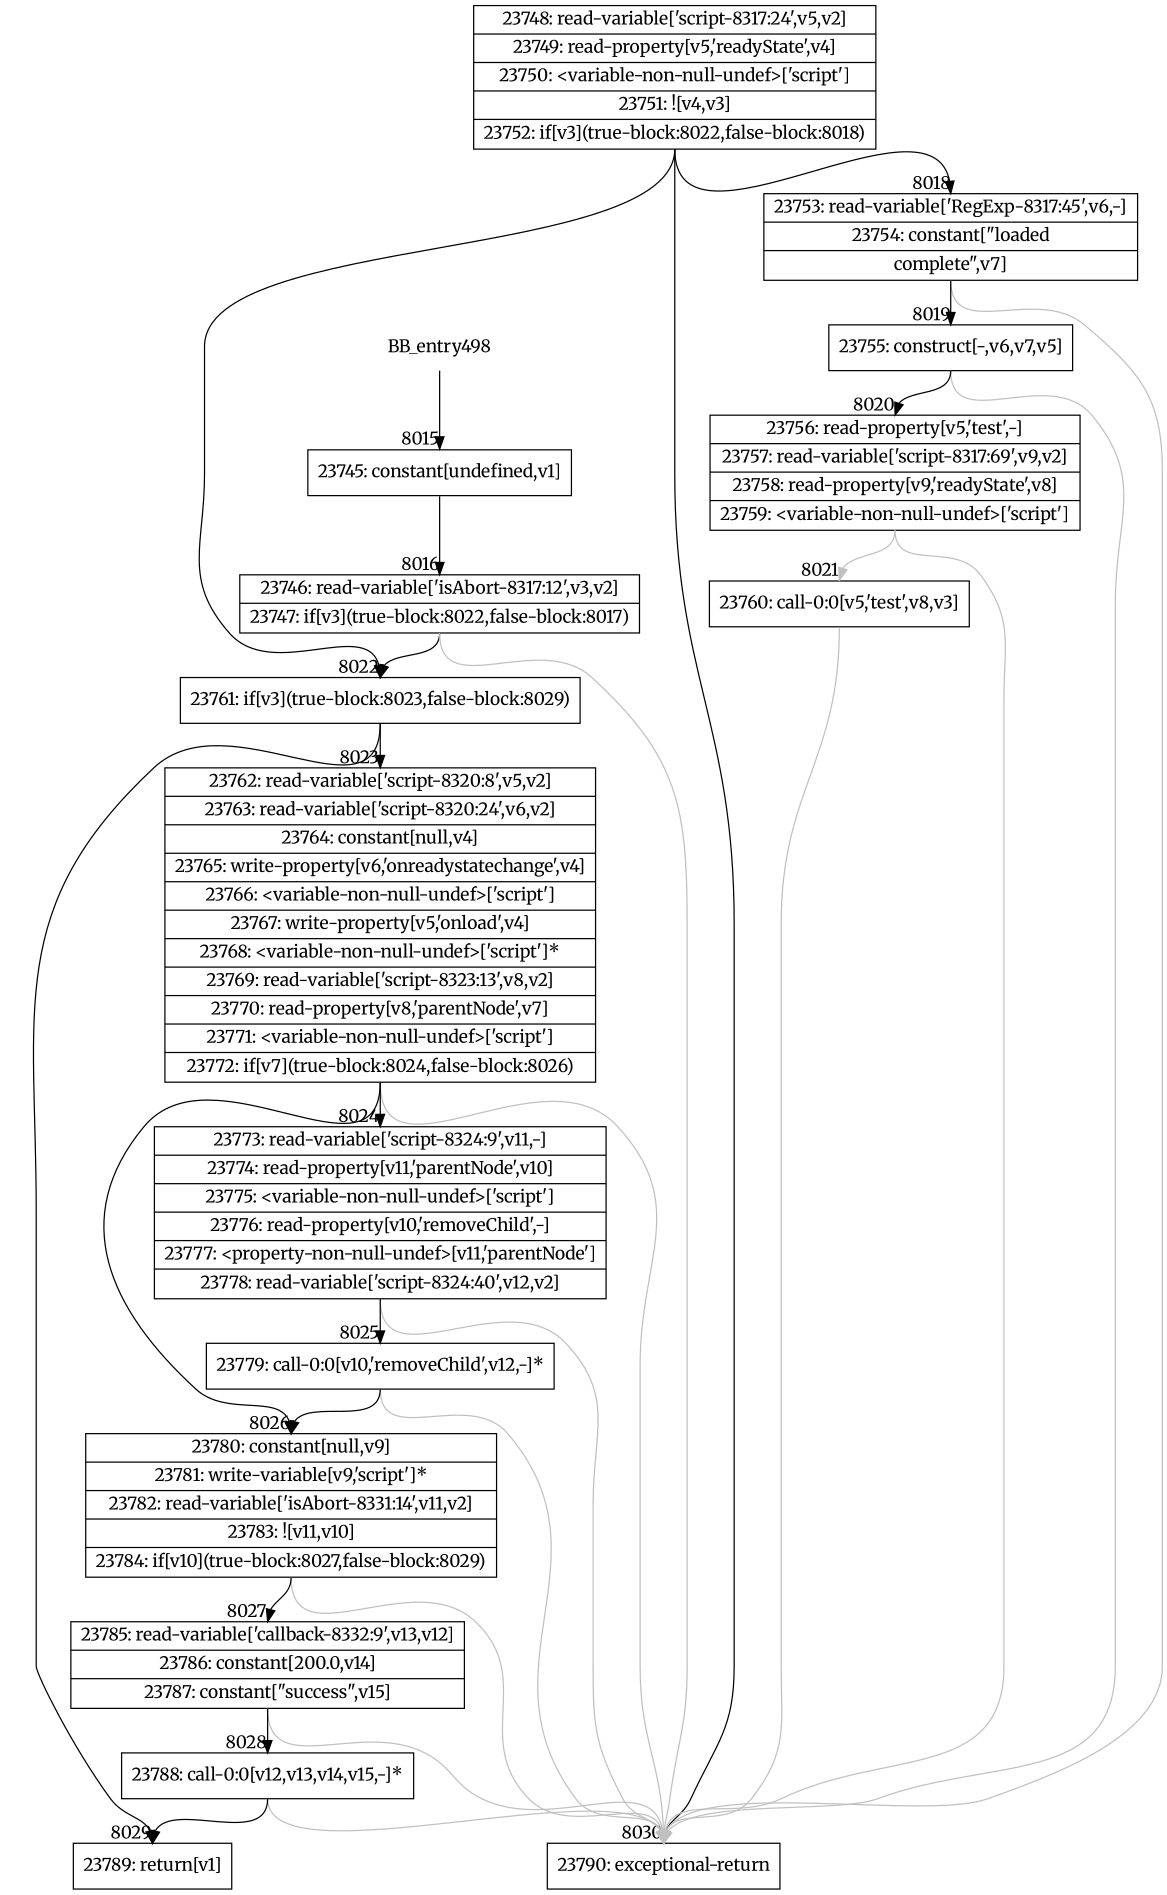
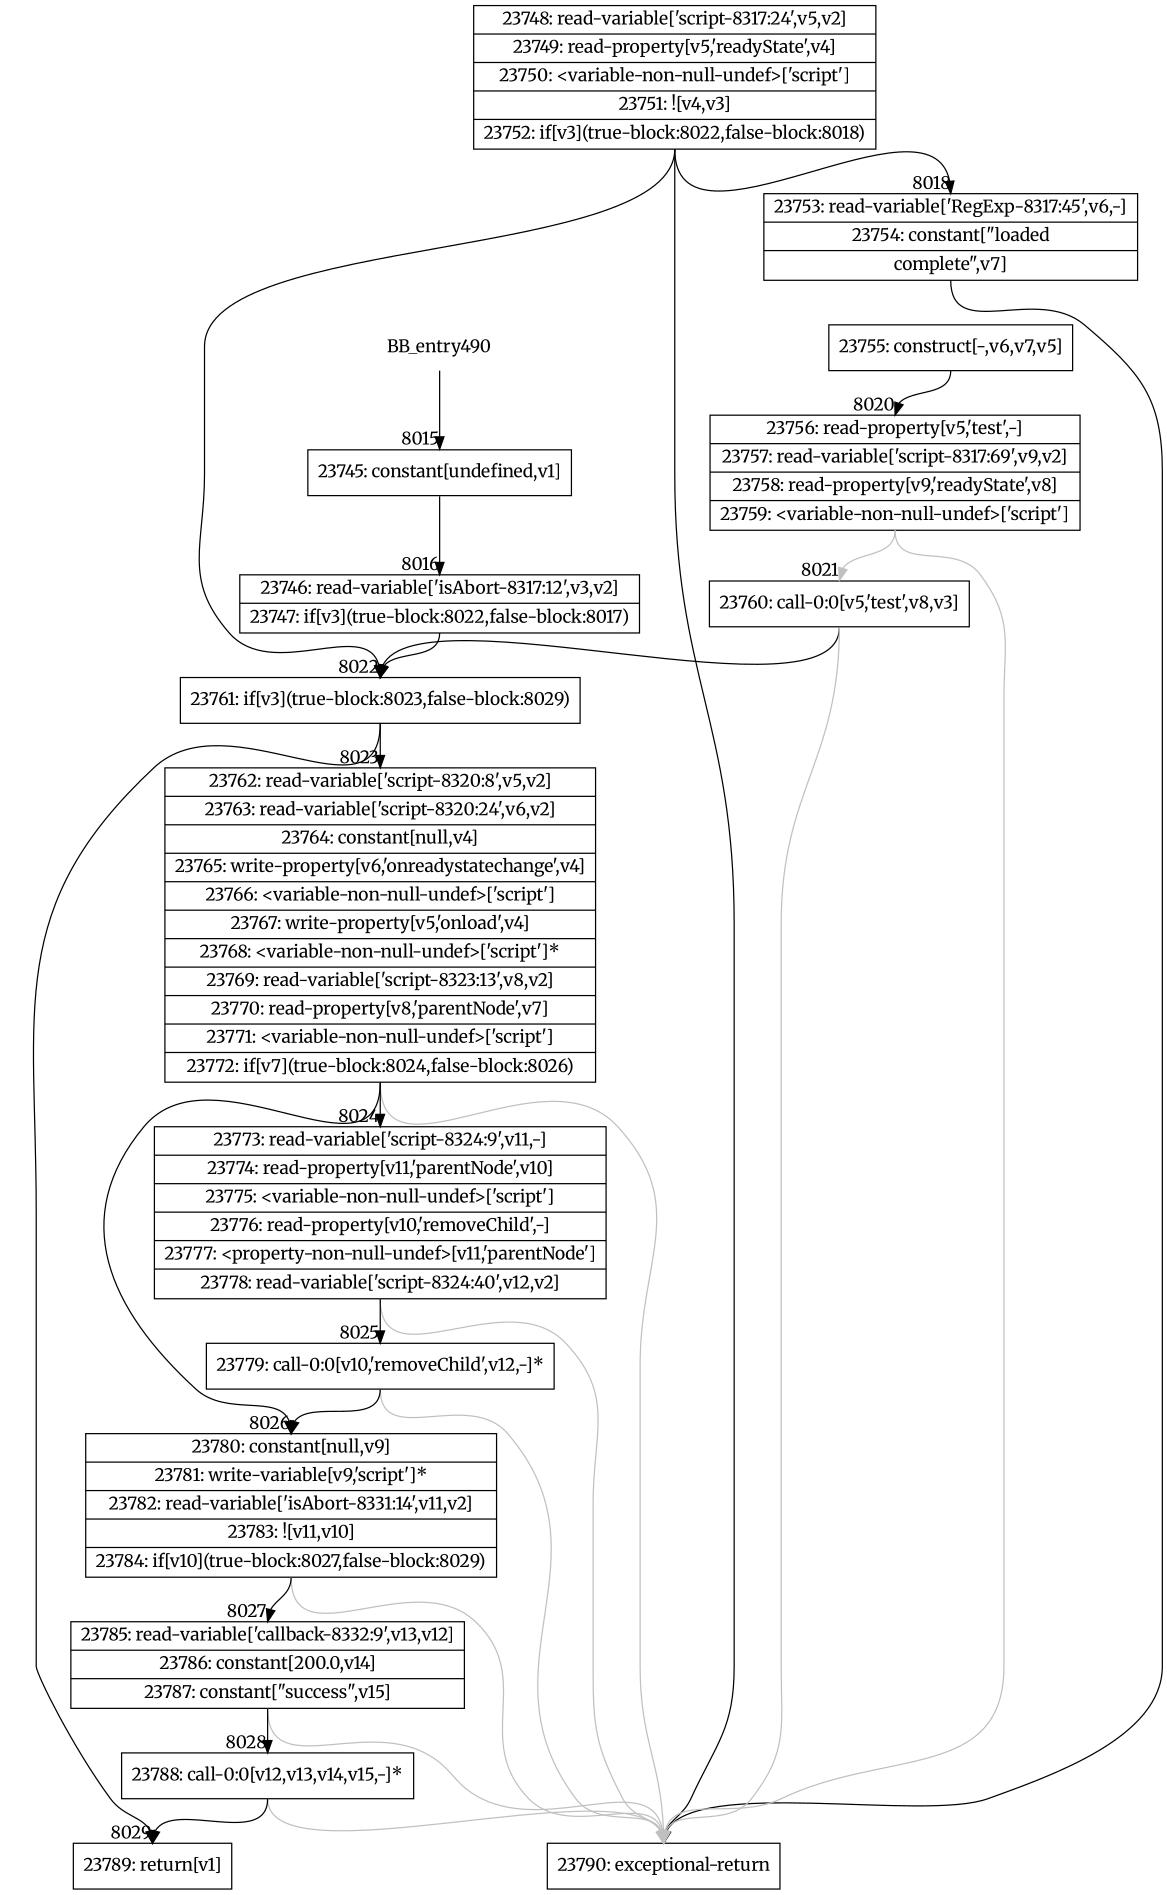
edge "23753: read-variable['RegExp-8317:45',v6,-]" -> "23755: construct[-,v6,v7,v5]": removed
node "BB_entry498": label "BB_entry498" -> "BB_entry490"
edge "23760: call-0:0[v5,'test',v8,v3]" -> "23761: if[v3](true-block:8023,false-block:8029)": added
edge "23746: read-variable['isAbort-8317:12',v3,v2]" -> "23790: exceptional-return": removed
edge "23753: read-variable['RegExp-8317:45',v6,-]" -> "23790: exceptional-return": color gray -> black
edge "23755: construct[-,v6,v7,v5]" -> "23790: exceptional-return": removed
